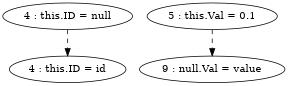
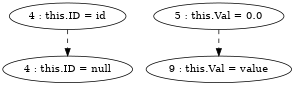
node "5 : this.Val = 0.1": label "5 : this.Val = 0.1" -> "5 : this.Val = 0.0"
edge "4 : this.ID = null" -> "4 : this.ID = id": reversed
node "9 : null.Val = value": label "9 : null.Val = value" -> "9 : this.Val = value"
